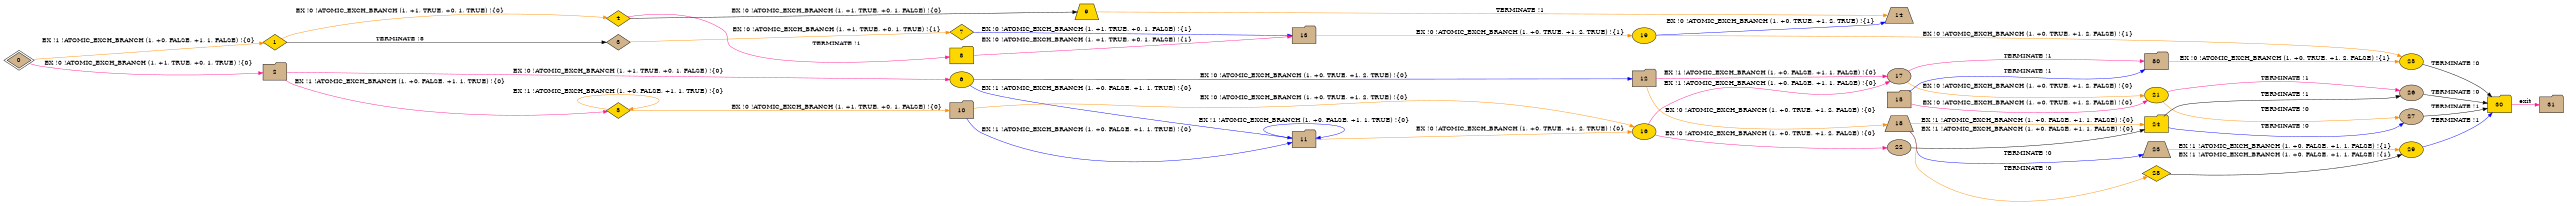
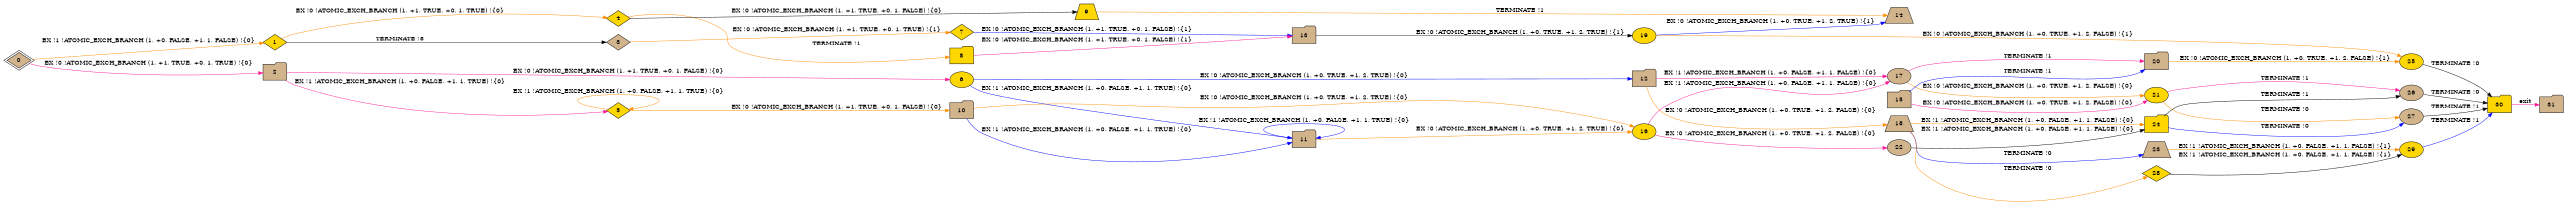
edge "13" -> "19": color darkorange -> black
edge "4" -> "8": color deeppink -> darkorange
node "80": label "80" -> "20"
